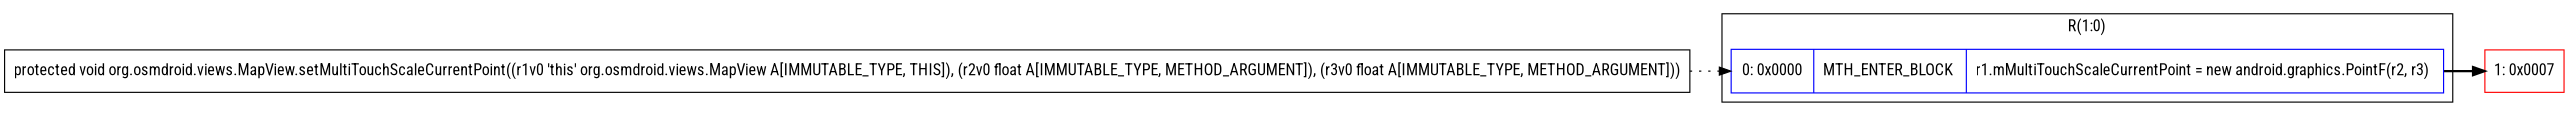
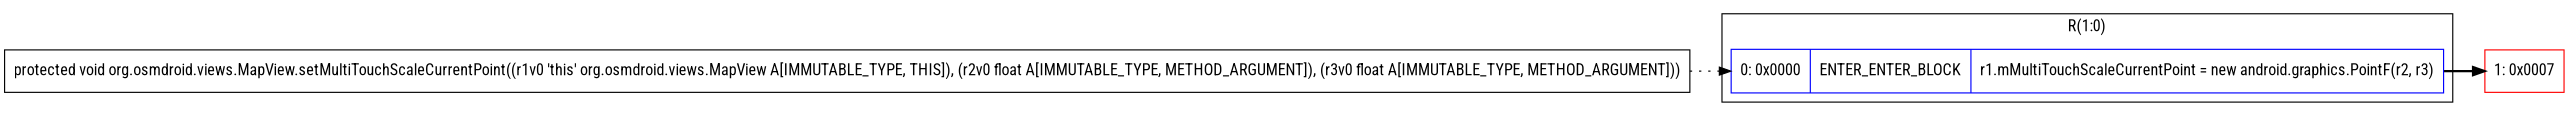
node "0: 0x0000": text "MTH_ENTER_BLOCK" -> "ENTER_ENTER_BLOCK"
